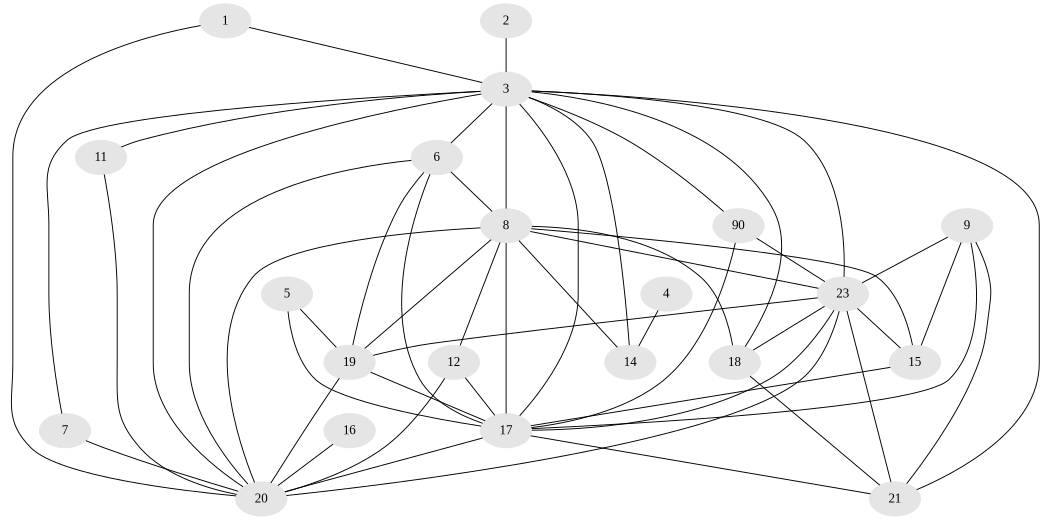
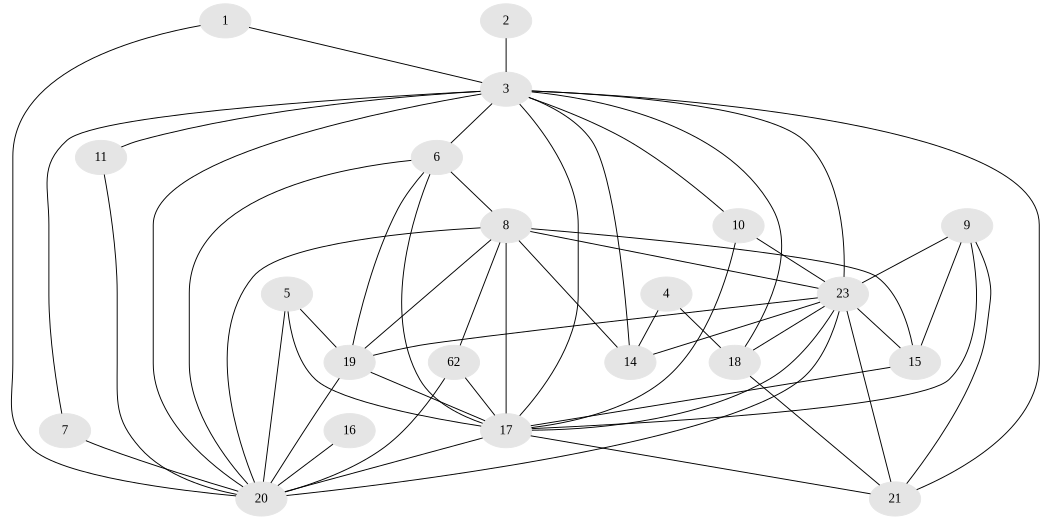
edge "3" -- "8": removed
node "90": label "90" -> "10"
edge "8" -- "18": now "4" -- "18"
edge "23" -- "14": added
node "12": label "12" -> "62"
edge "5" -- "20": added
